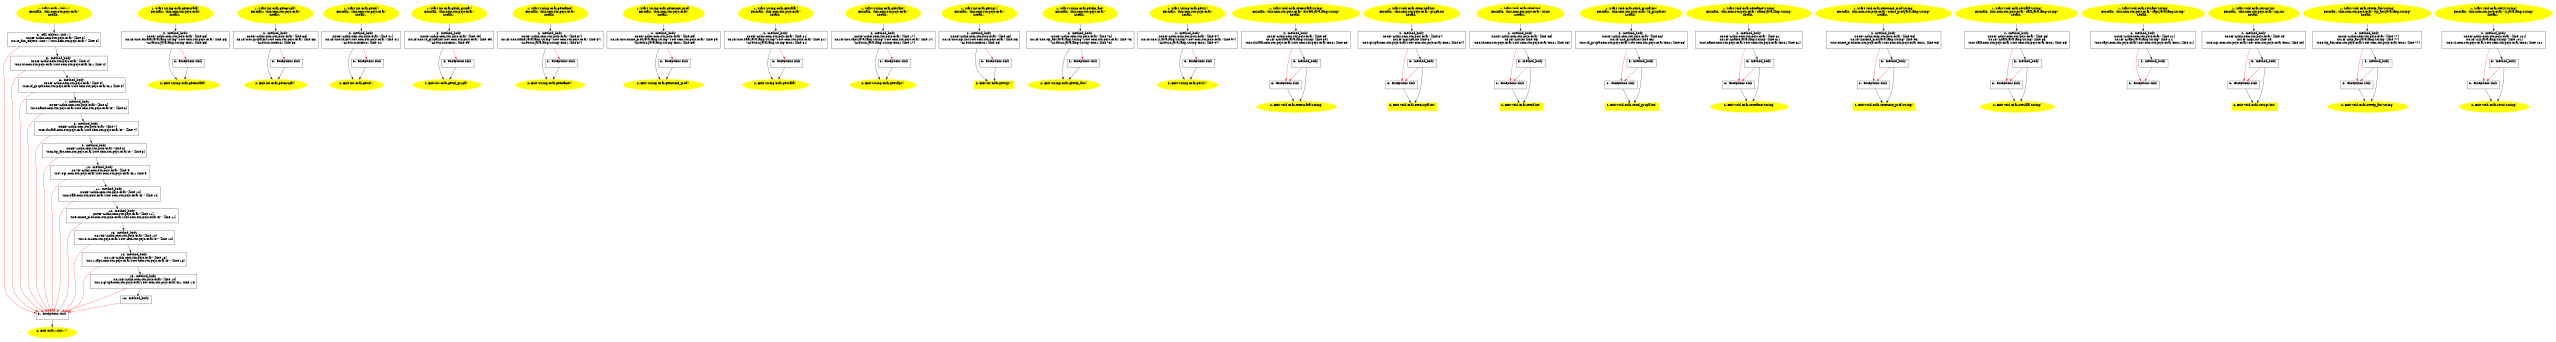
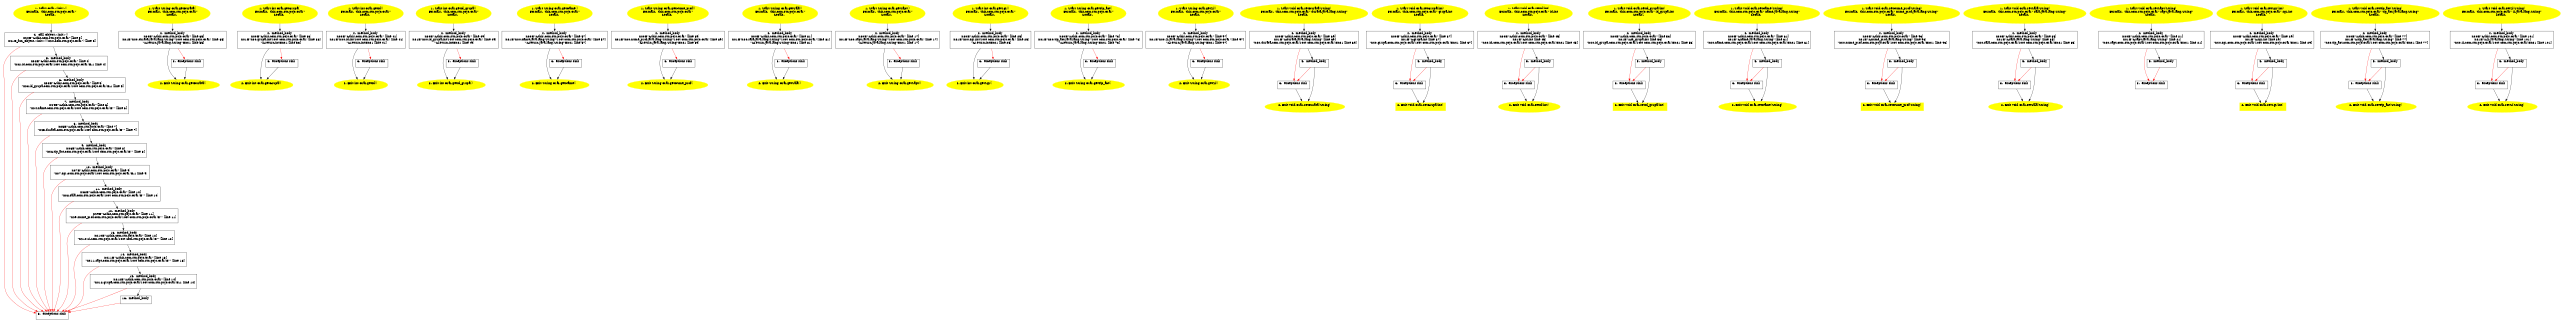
node "2: Exit int Orar.getSgr()": shape box -> ellipse
node "2: Exit void Orar.setId(int)": shape box -> ellipse
node "2: Exit Orar.<init>()": removed
